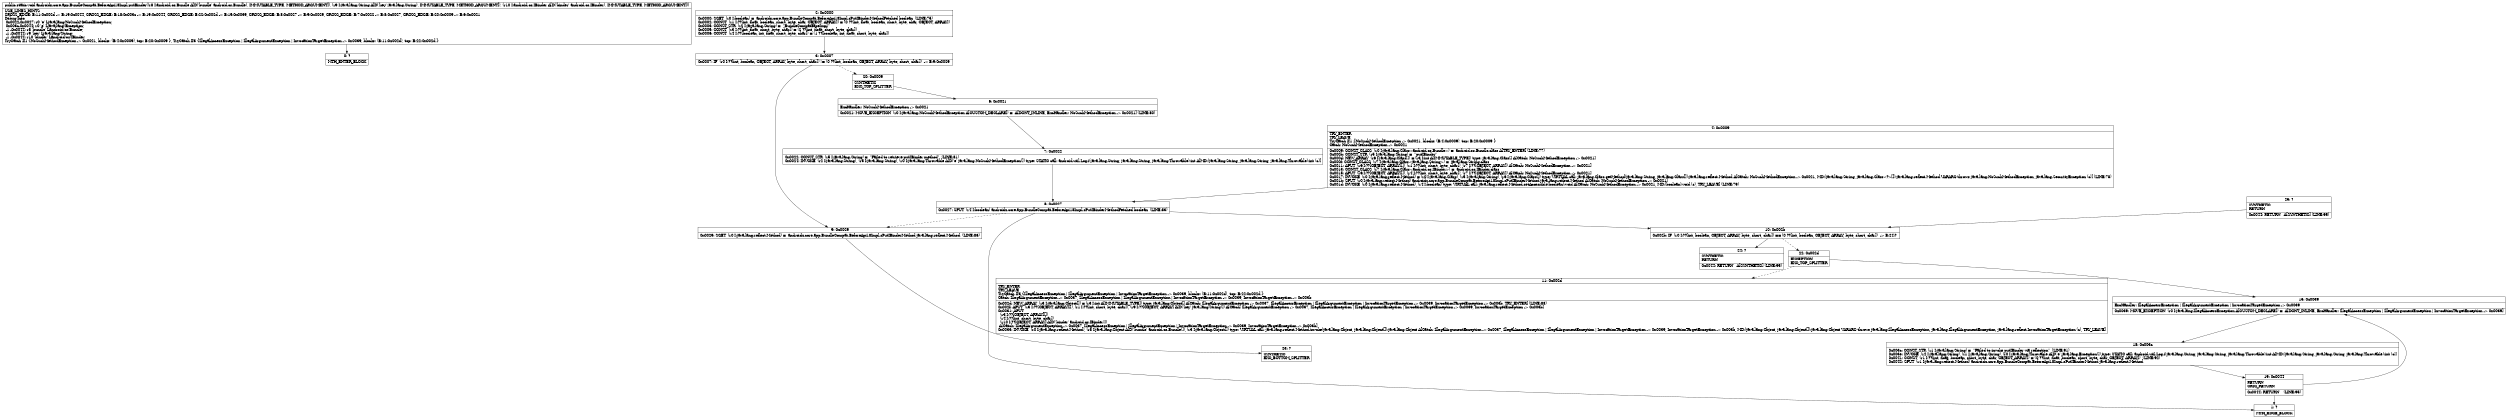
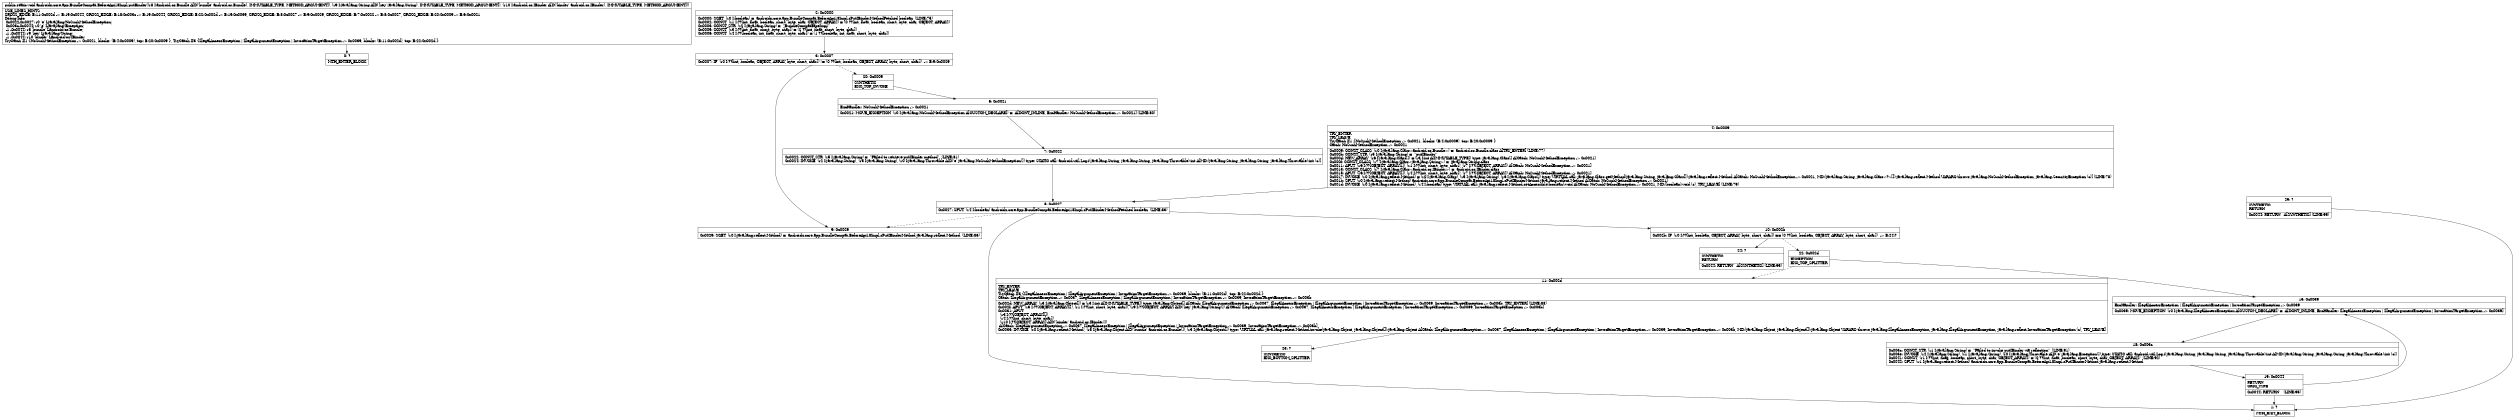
node "20: 0x0009": text "EXC_TOP_SPLITTER" -> "EXC_TOP_INVOKE"
edge "25: ?" -> "10: 0x002b": now "25: ?" -> "1: ?"
edge "9: 0x0029" -> "23: ?": now "11: 0x002d" -> "23: ?"
node "19: 0x0044": text "ORIG_RETURN" -> "ORIG_TYPE"
node "1: ?": text "MTH_EDGE_BLOCK" -> "MTH_EXIT_BLOCK"
